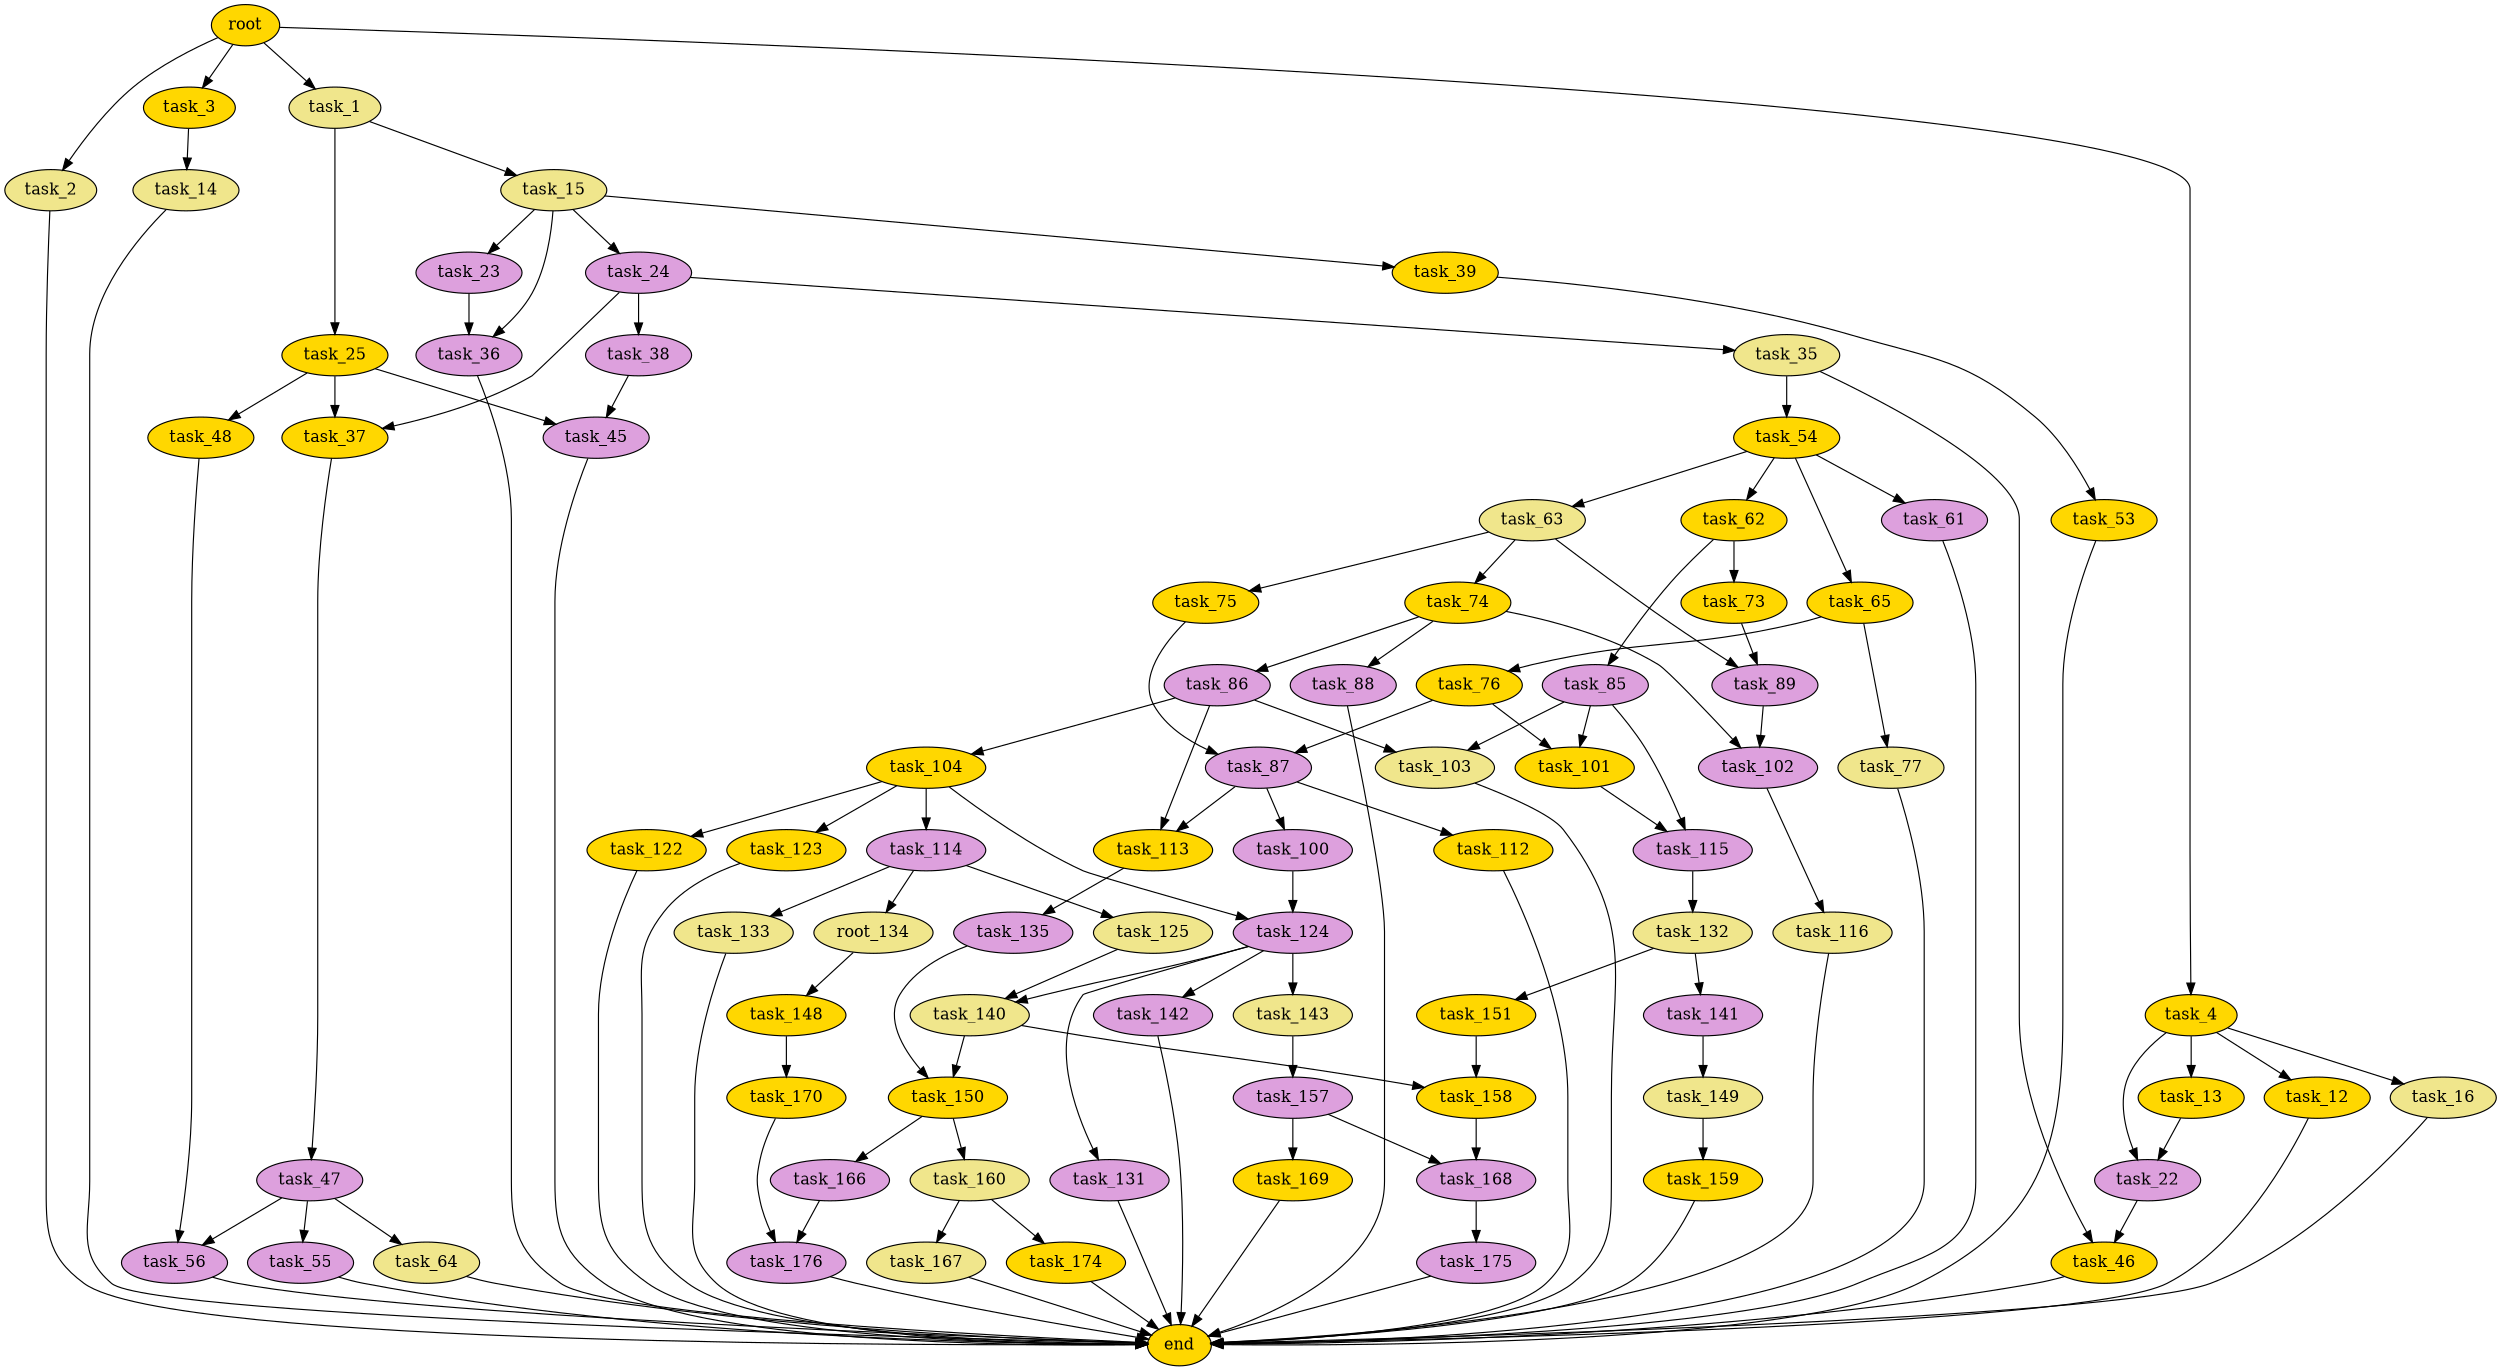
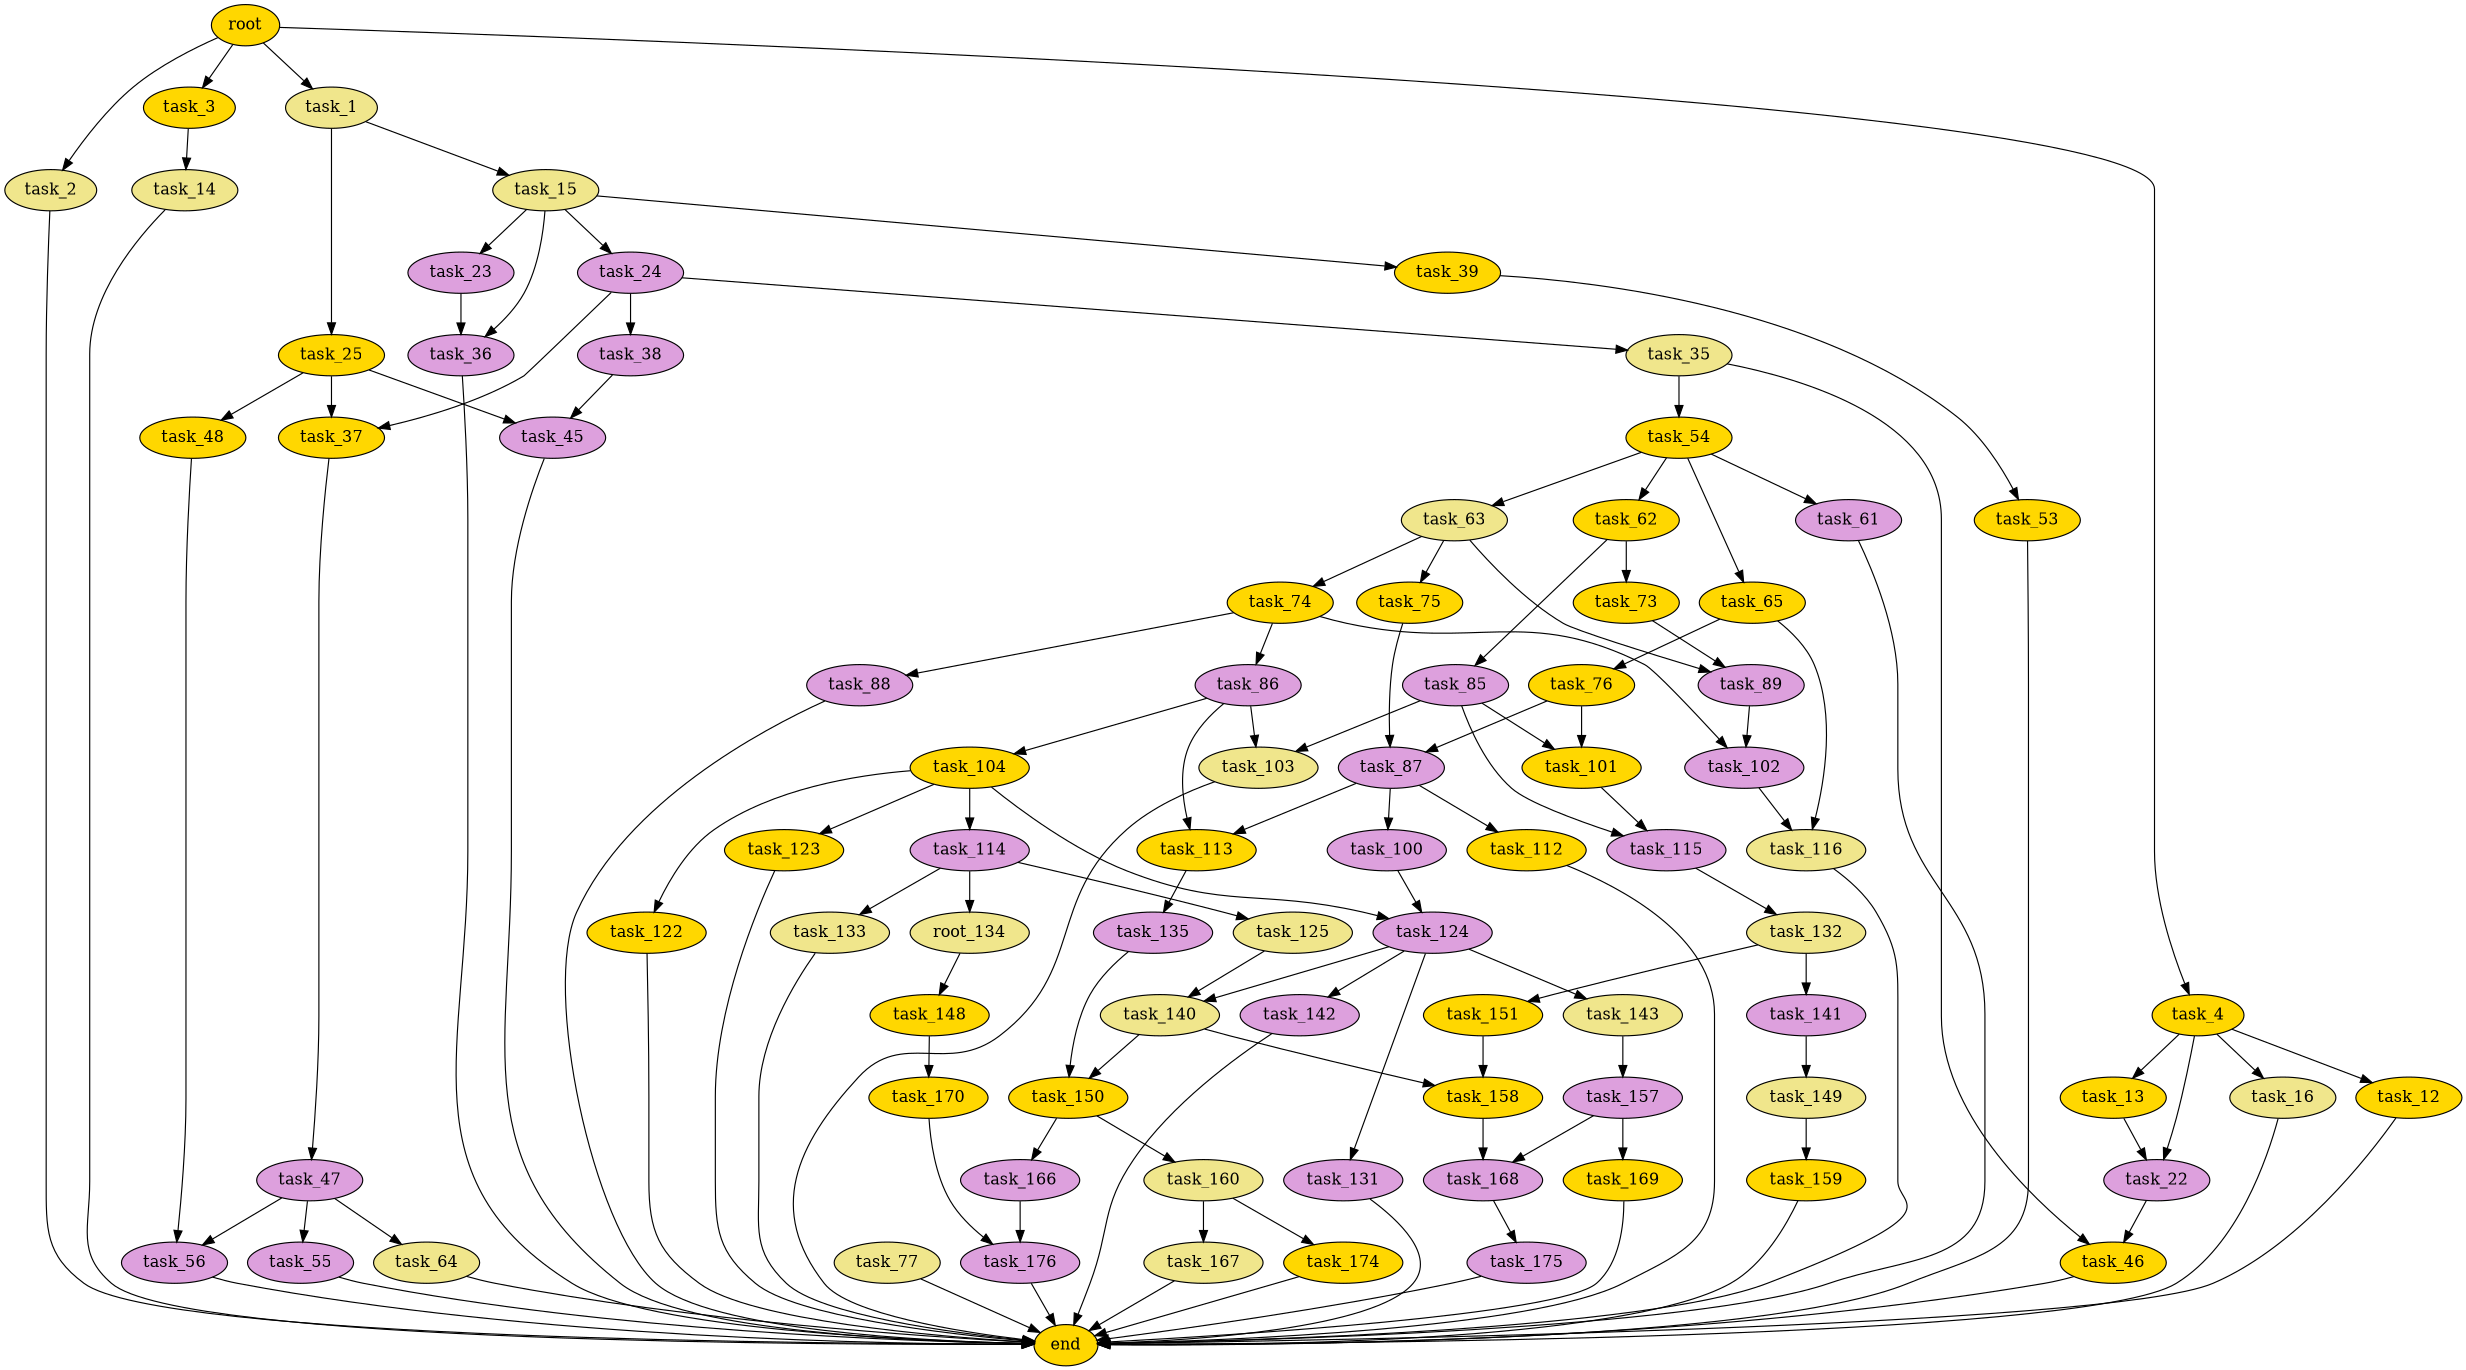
edge "task_65" -> "task_77": now "task_65" -> "task_116"
